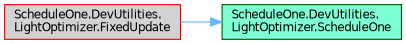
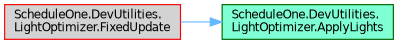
node "ScheduleOne.DevUtilities. LightOptimizer.ScheduleOne": label "ScheduleOne.DevUtilities. LightOptimizer.ScheduleOne" -> "ScheduleOne.DevUtilities. LightOptimizer.ApplyLights"
